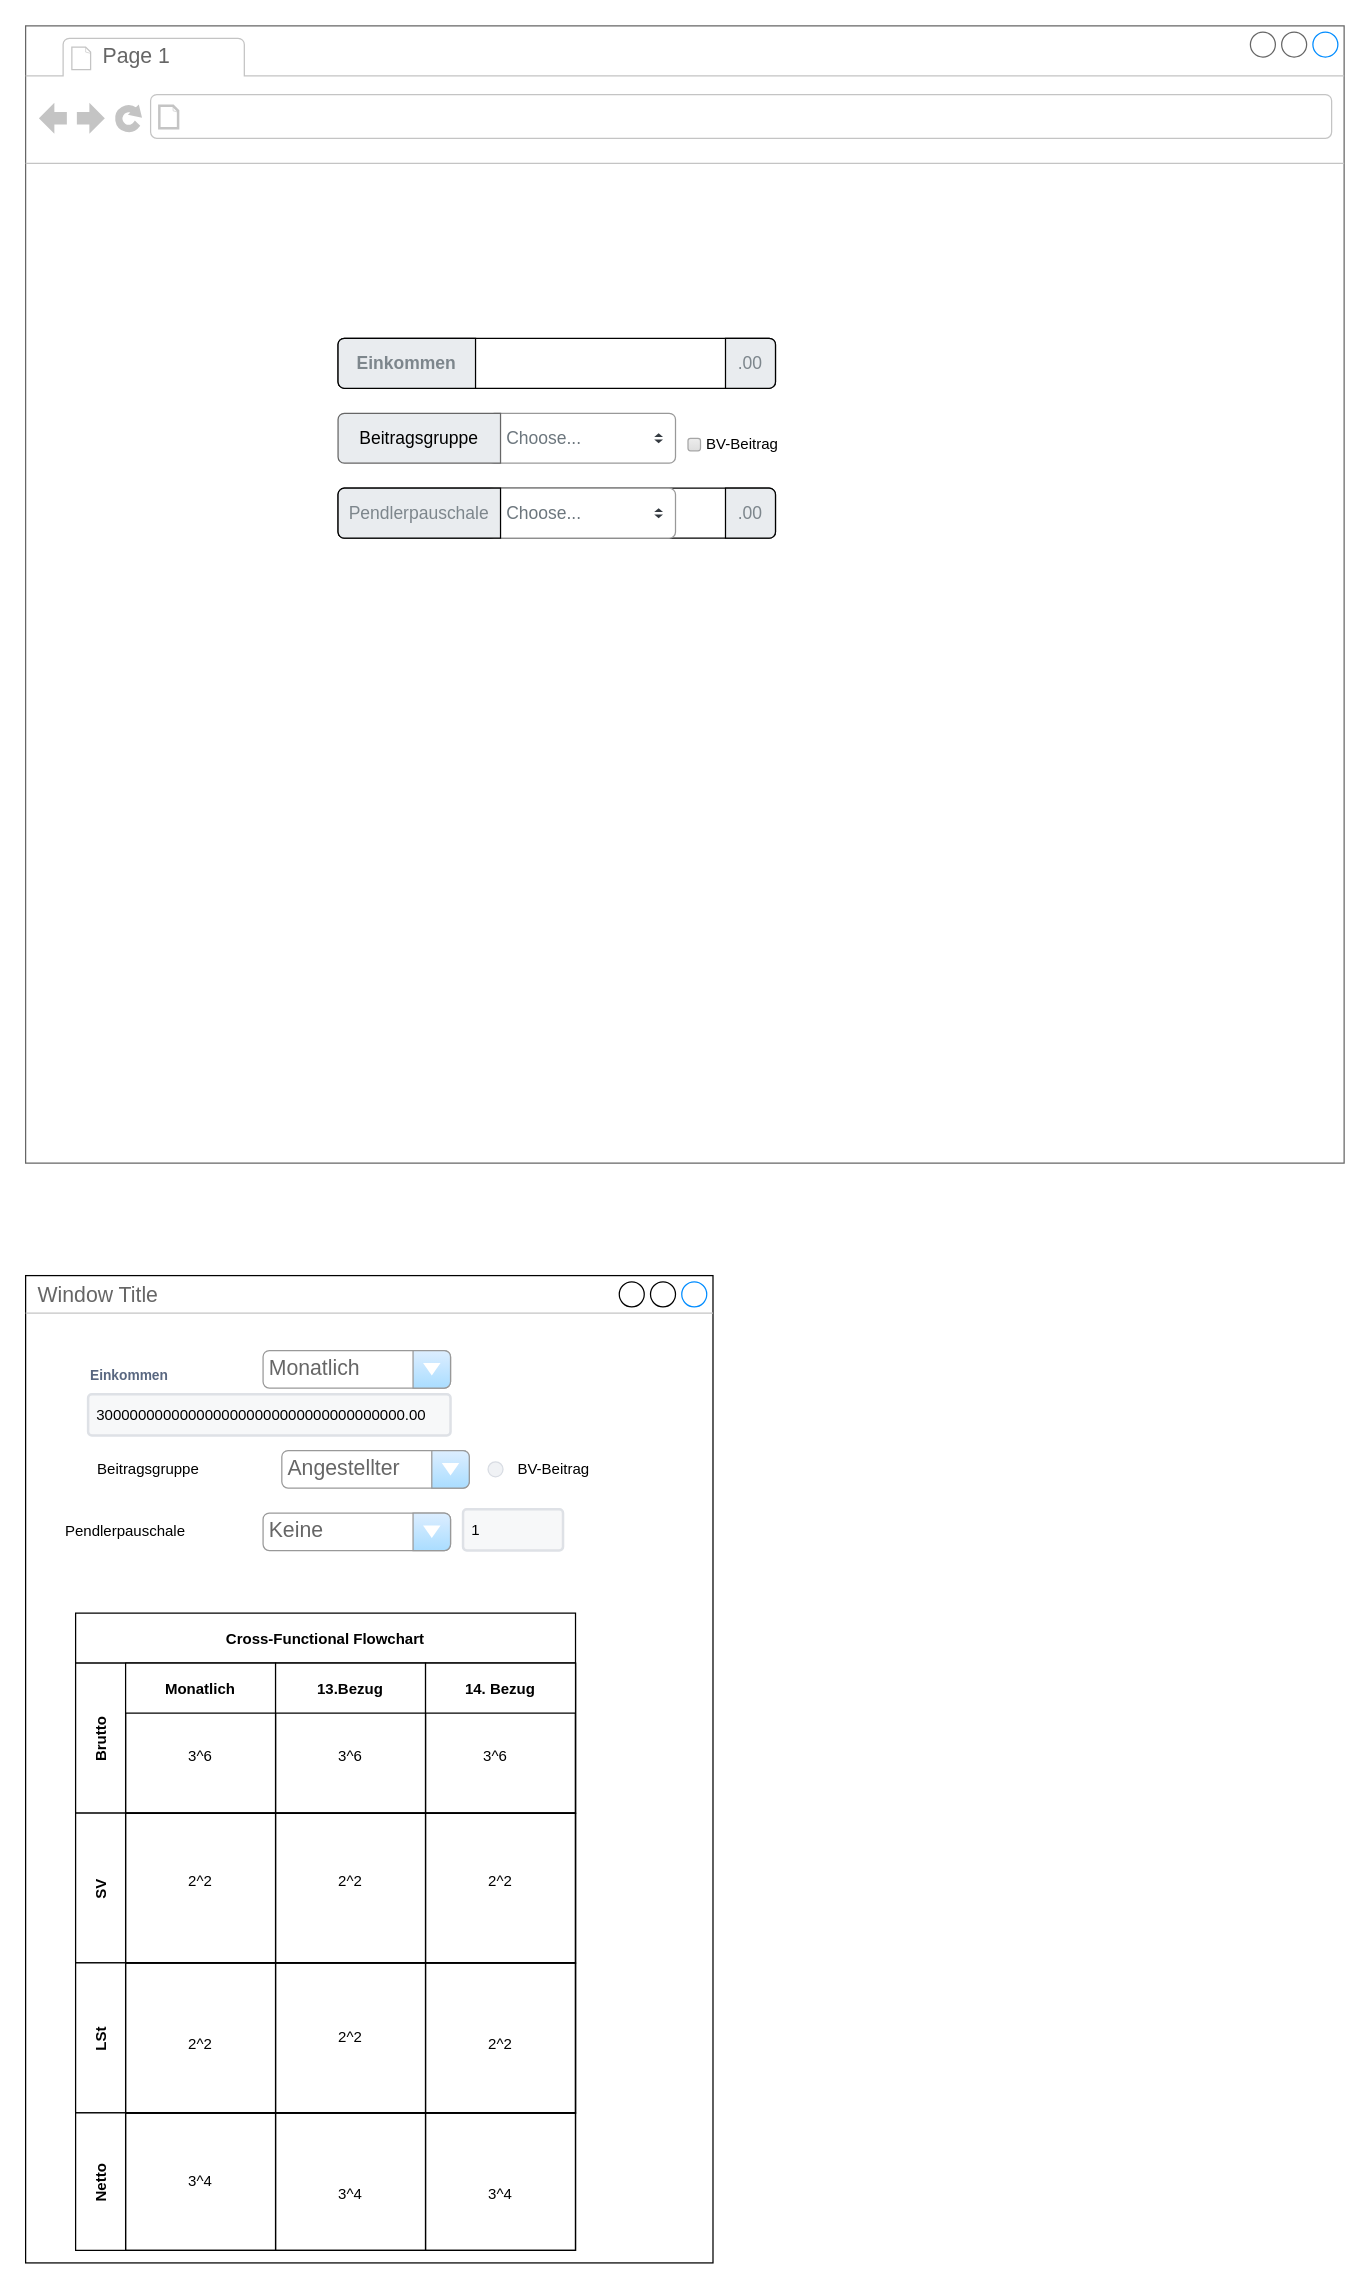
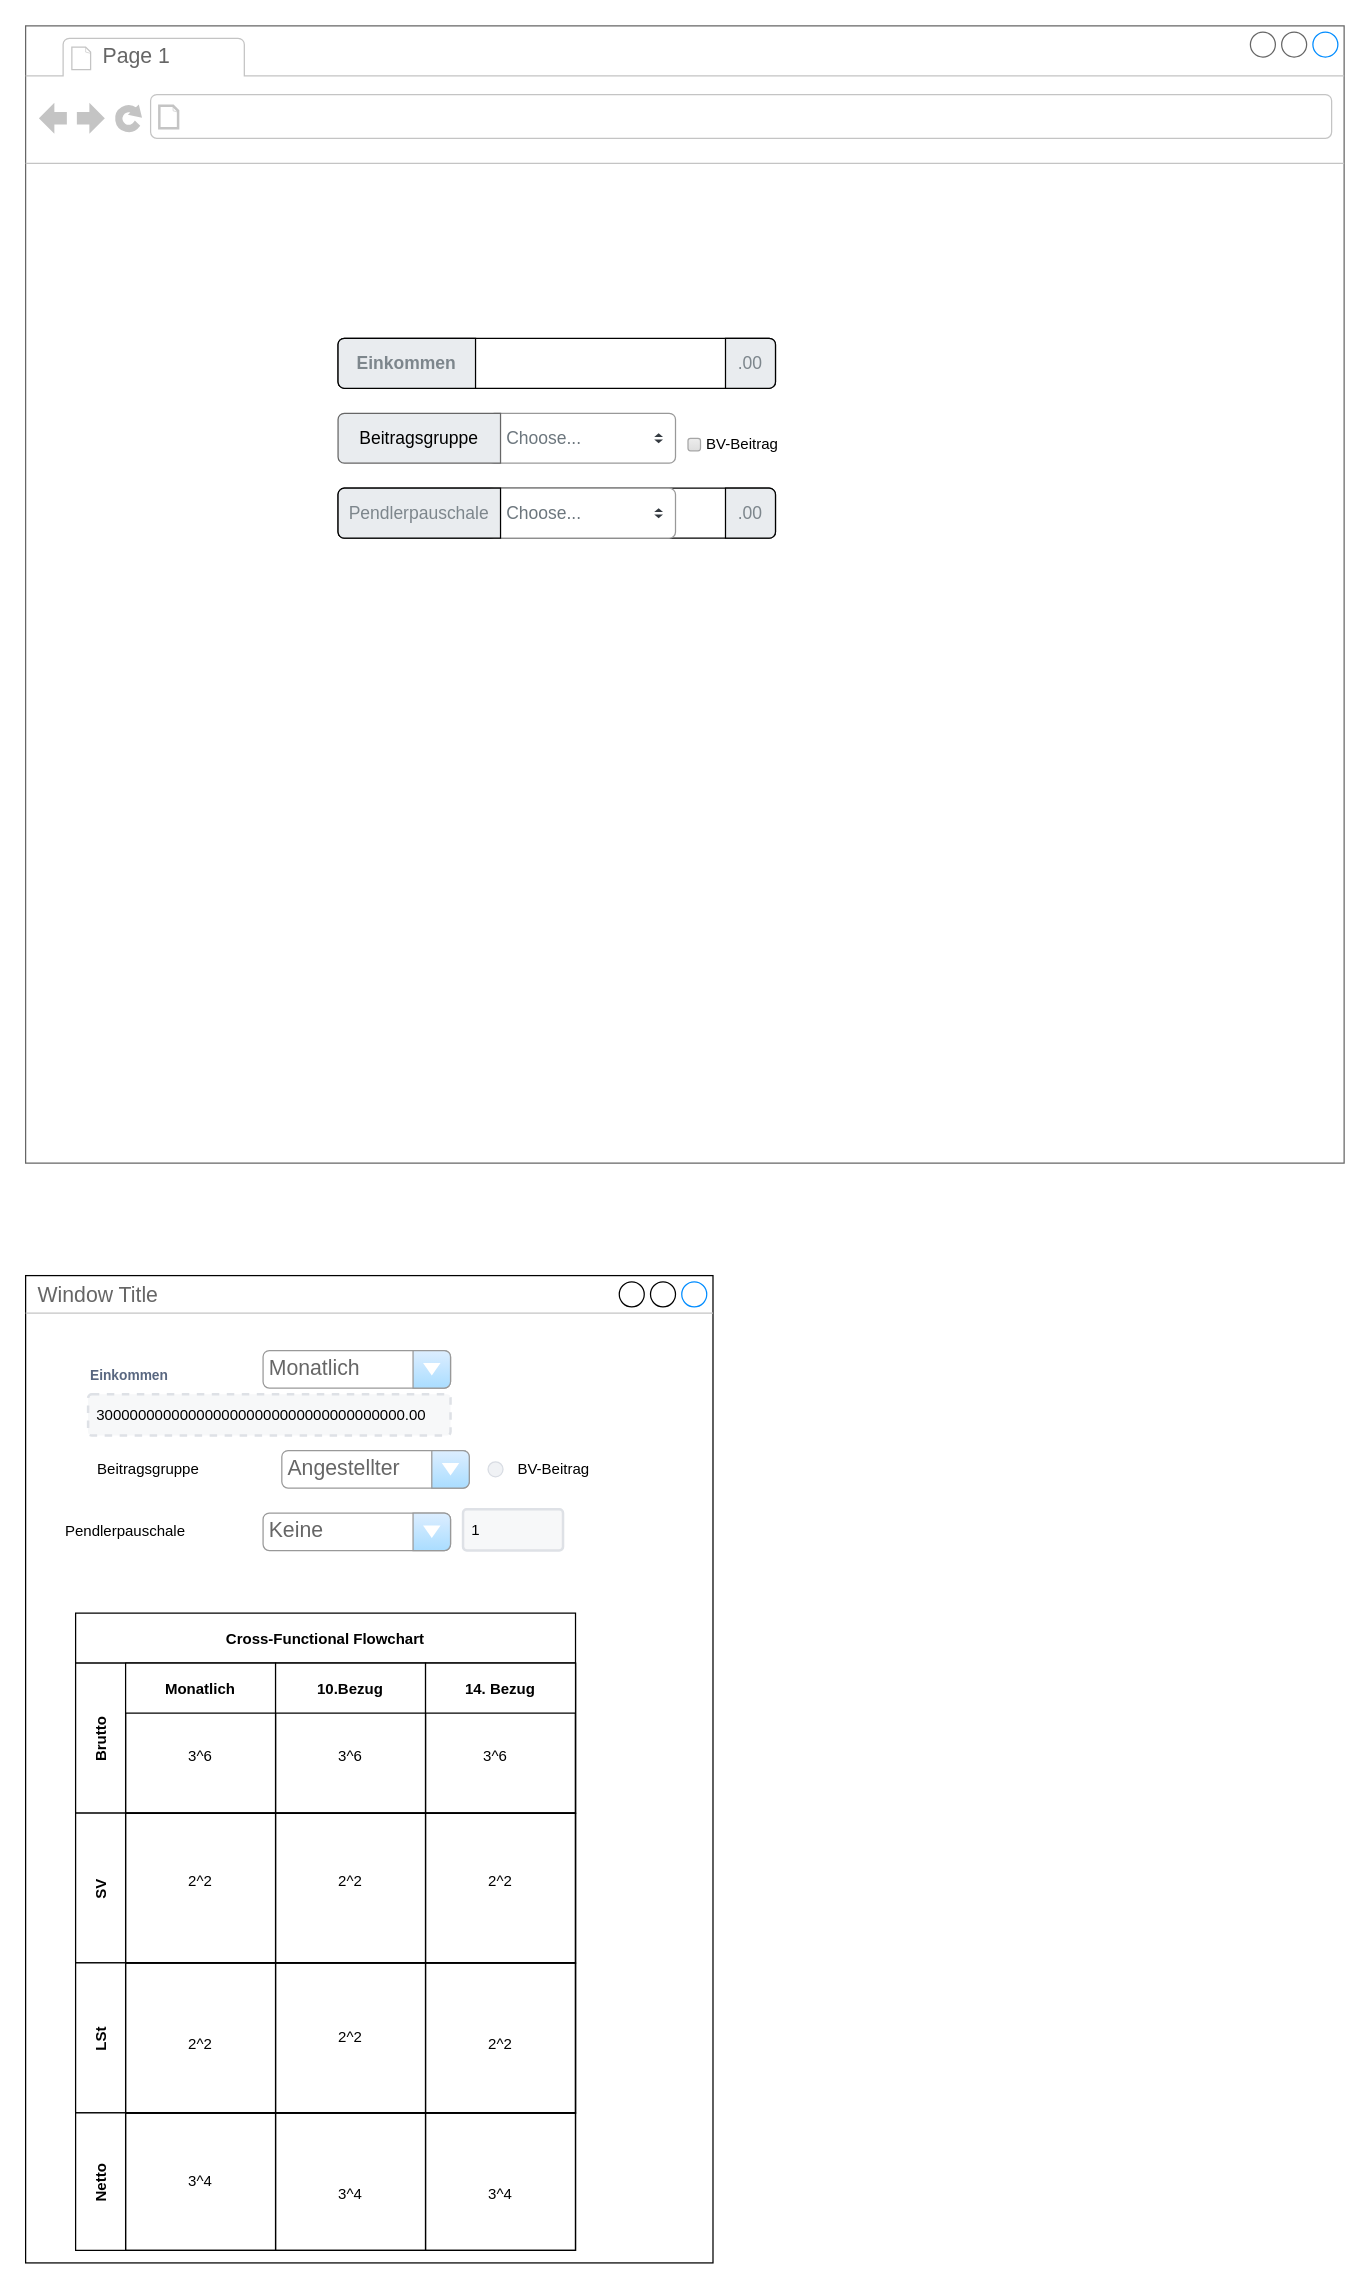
node "3000000000000000000000000000000000000.00": style solid -> dashed
node "13.Bezug": label "13.Bezug" -> "10.Bezug"
